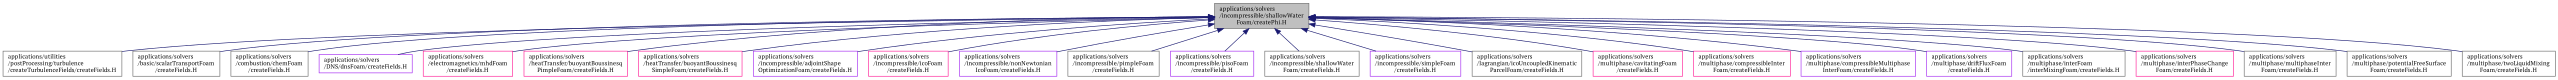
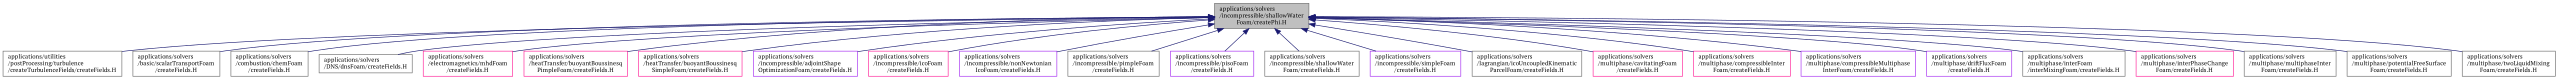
node "applications/solvers /DNS/dnsFoam/createFields.H": color purple -> gray40
